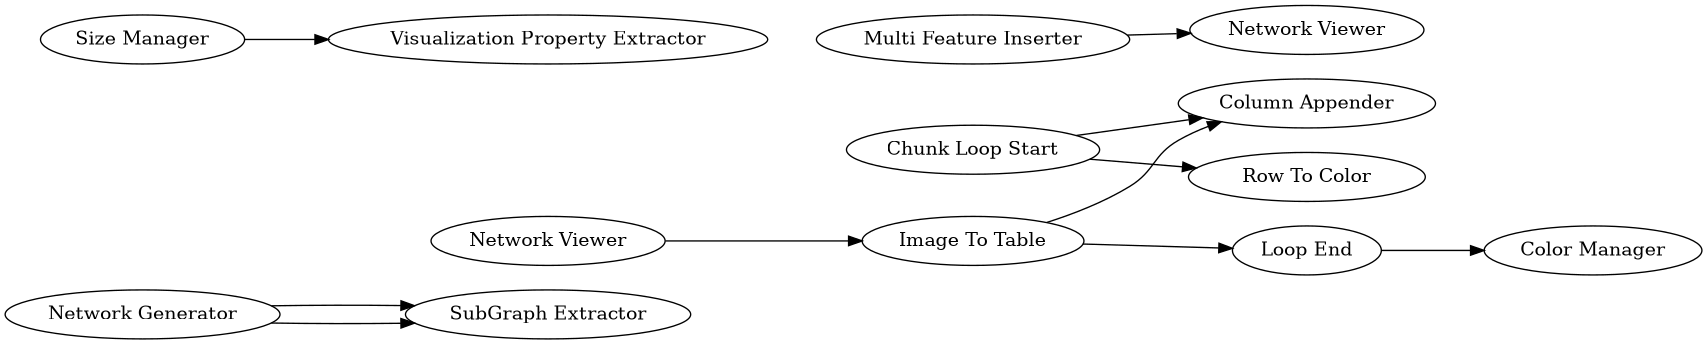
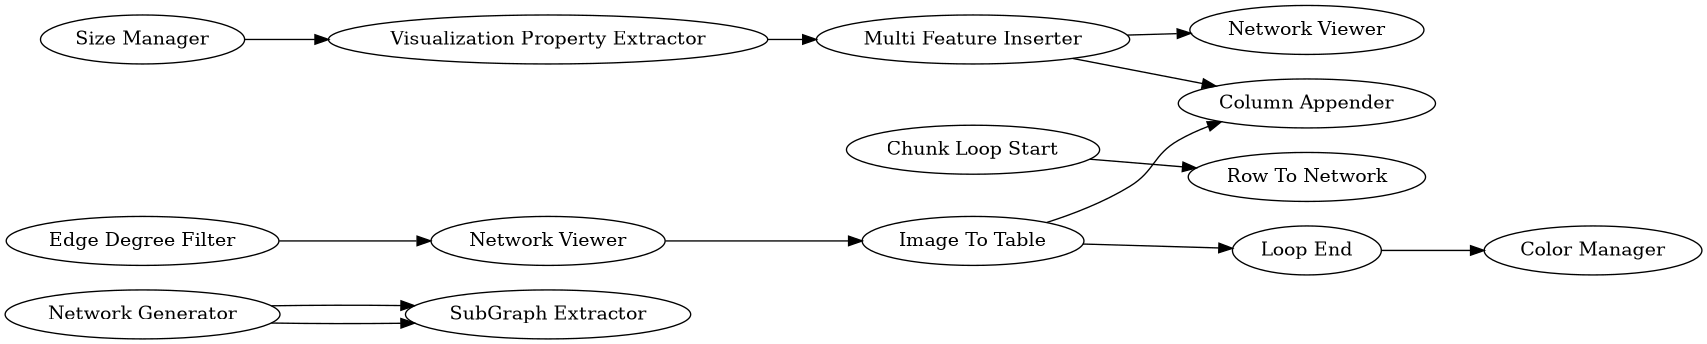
edge "Visualization Property Extractor" -> "Multi Feature Inserter": added
edge "Chunk Loop Start" -> "Column Appender": now "Multi Feature Inserter" -> "Column Appender"
node "Row To Color": label "Row To Color" -> "Row To Network"
node "Edge Degree Filter": added
